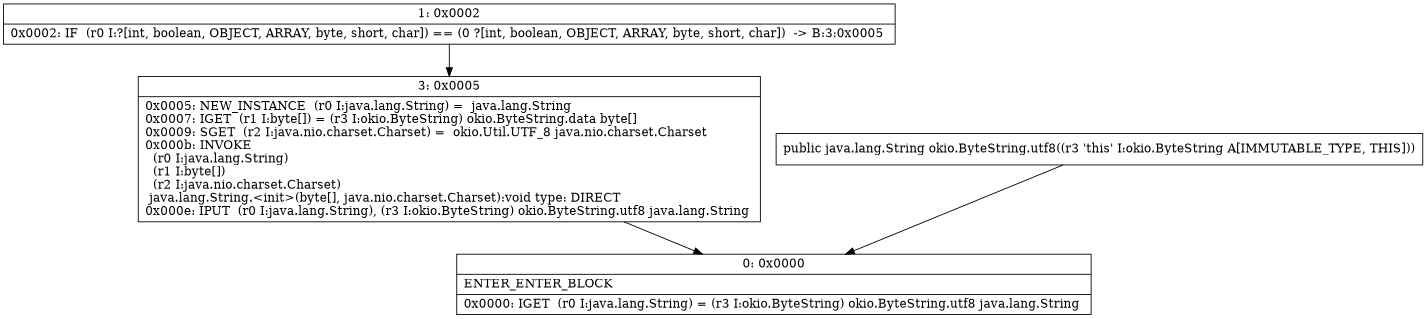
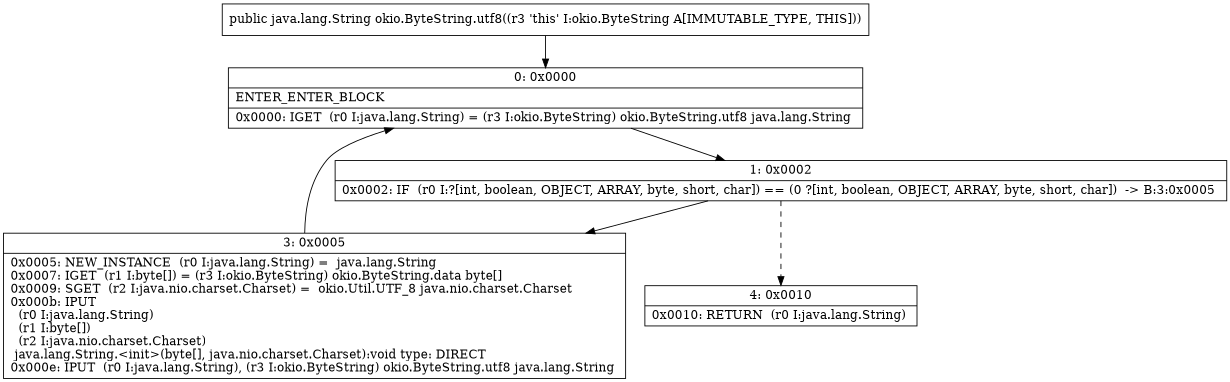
edge "0: 0x0000" -> "1: 0x0002": added
node "3: 0x0005": text "0x000b: INVOKE" -> "0x000b: IPUT"
node "4: 0x0010": added
